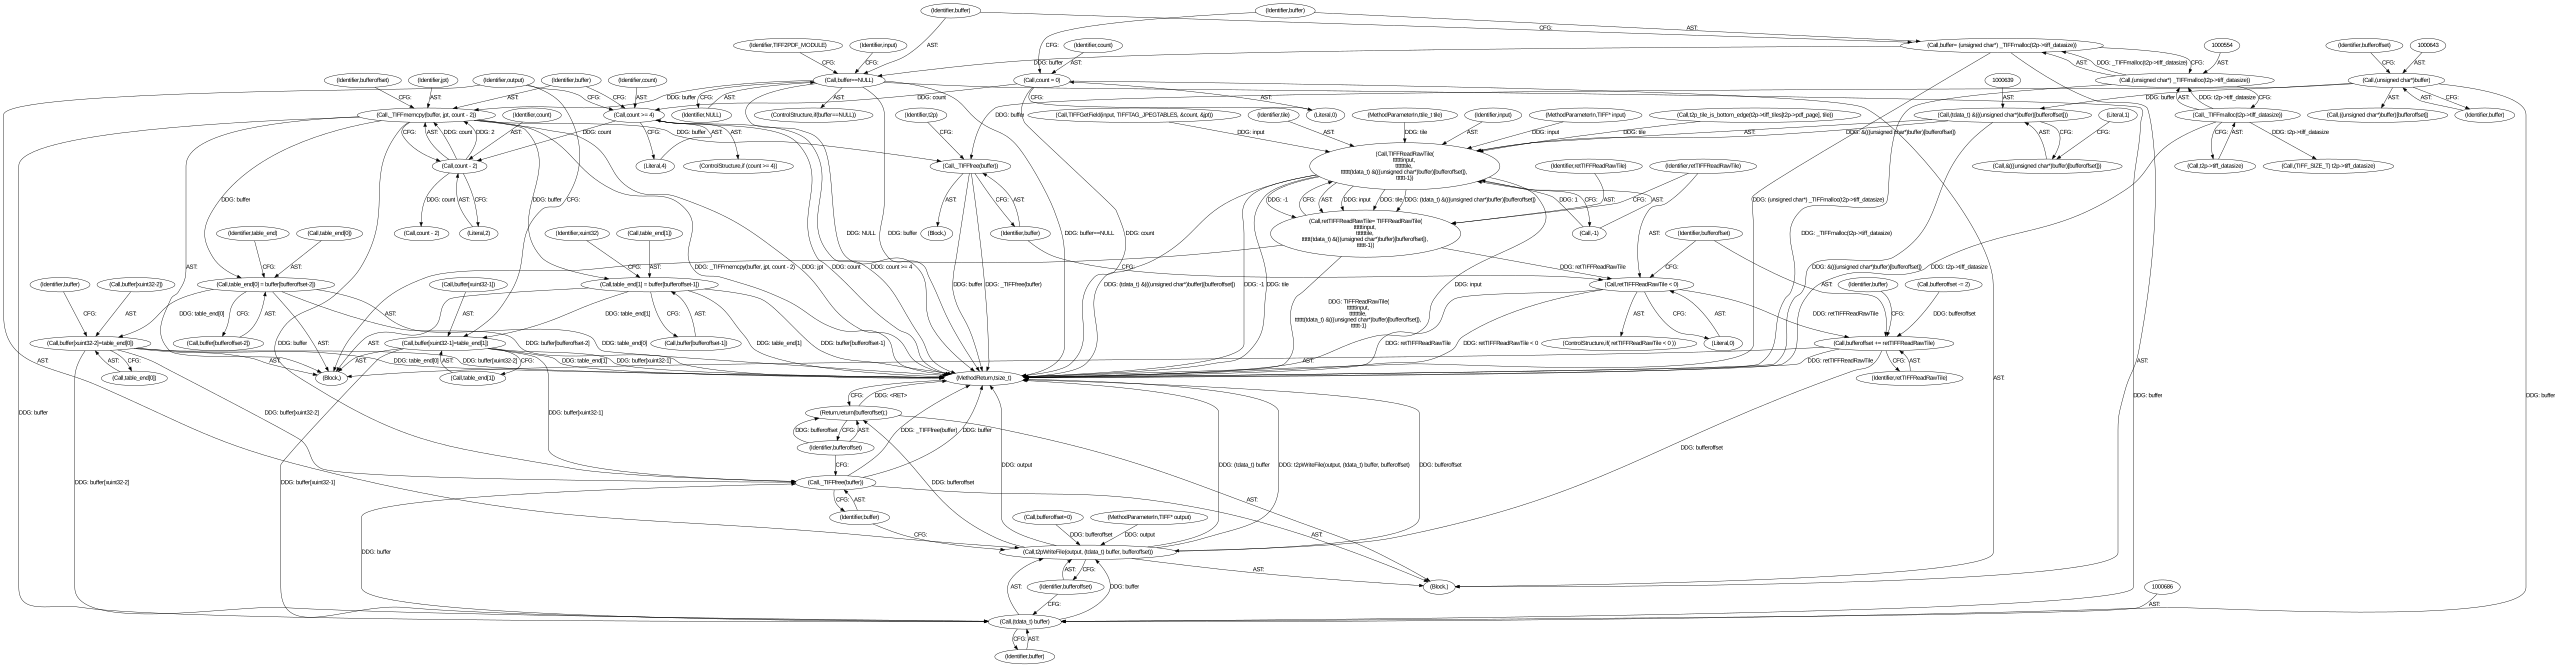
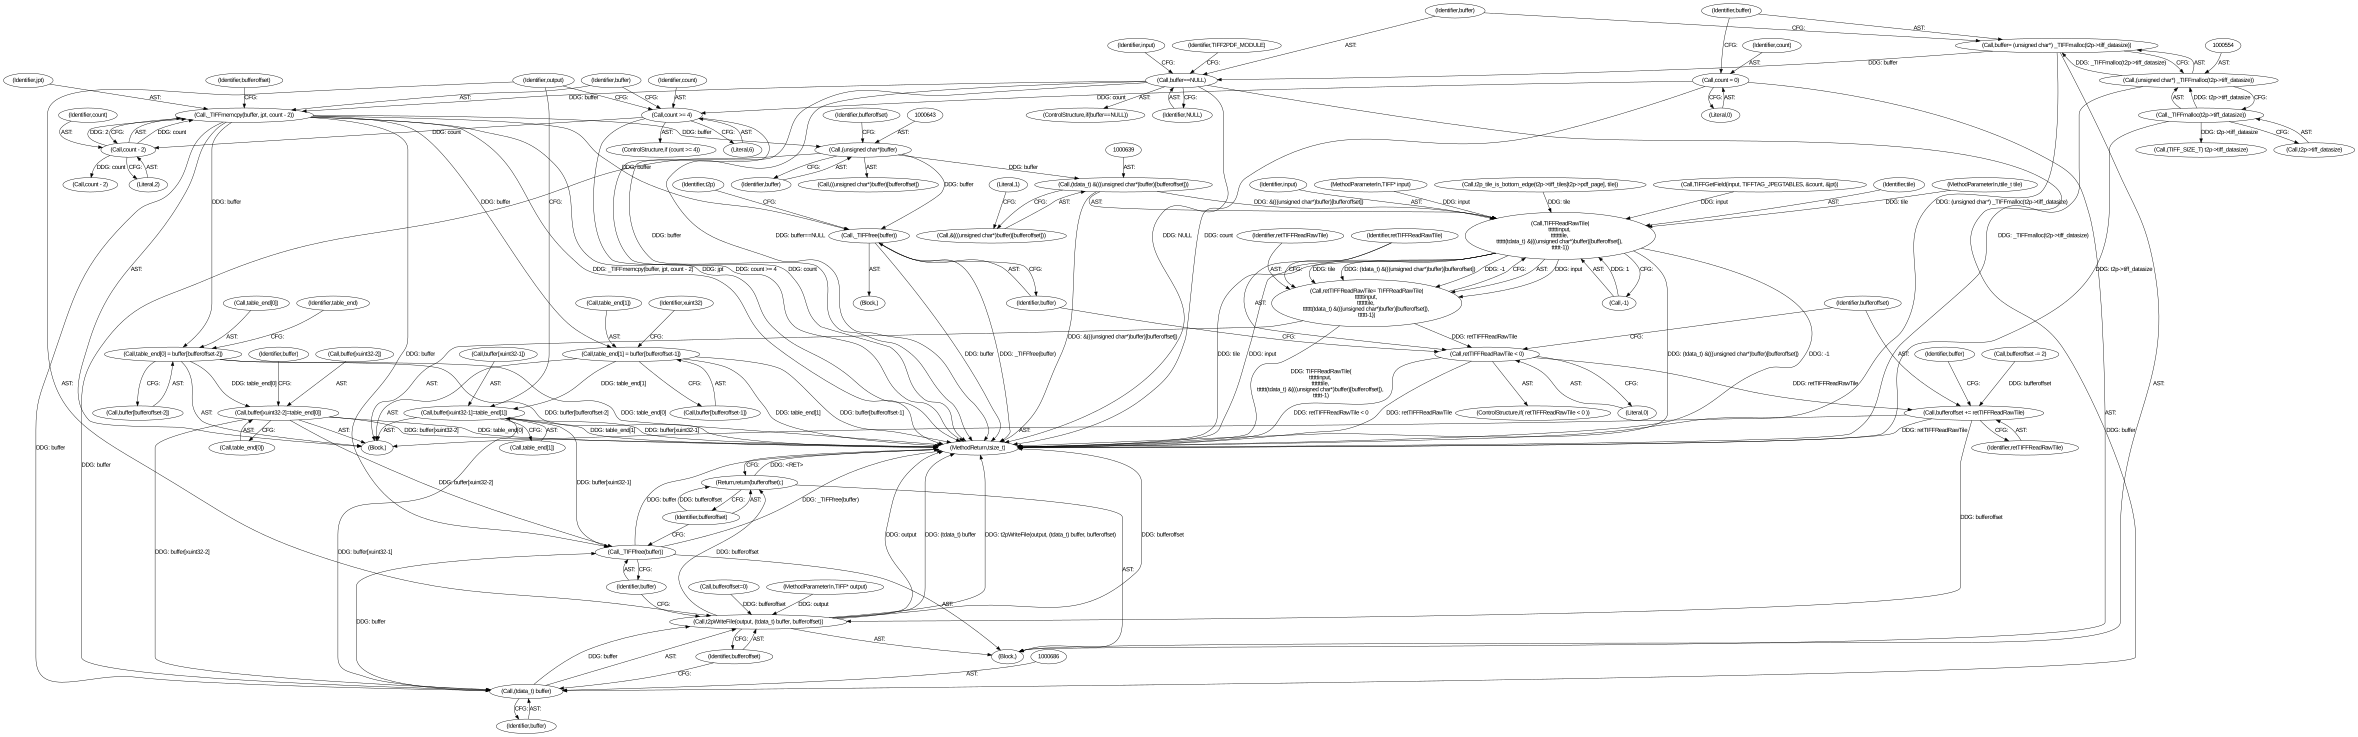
edge "(Call,_TIFFmemcpy(buffer, jpt, count - 2))" -> "(Call,(unsigned char*)buffer)": added, label "DDG: buffer"
node "(Literal,4)": label "(Literal,4)" -> "(Literal,6)"
